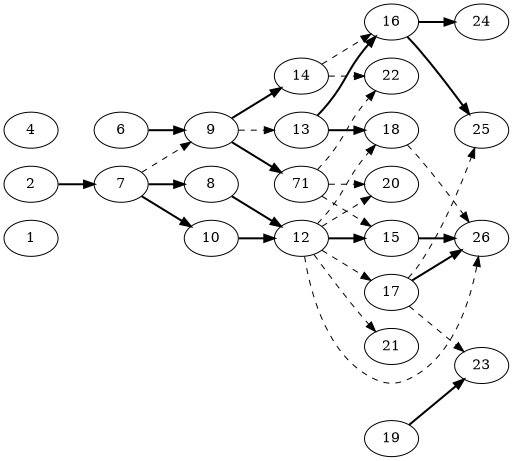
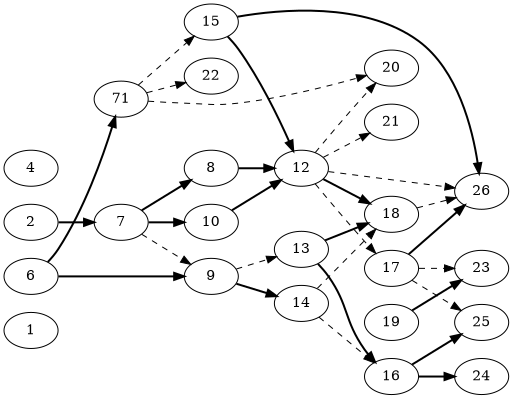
edge "14" -> "22": now "14" -> "18"
edge "9" -> "71": now "6" -> "71"
edge "12" -> "18": style dashed -> bold
edge "12" -> "15": reversed
